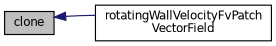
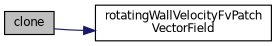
edge "rotatingWallVelocityFvPatch VectorField" -> "clone": reversed
